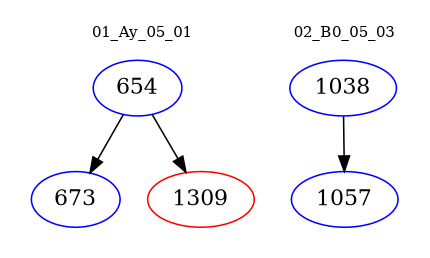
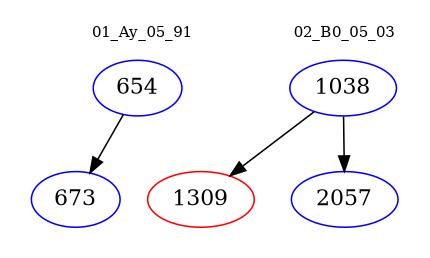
cluster "01_Ay_05_01": label "01_Ay_05_01" -> "01_Ay_05_91"
edge "654" -> "1309": now "1038" -> "1309"
node "1057": label "1057" -> "2057"
